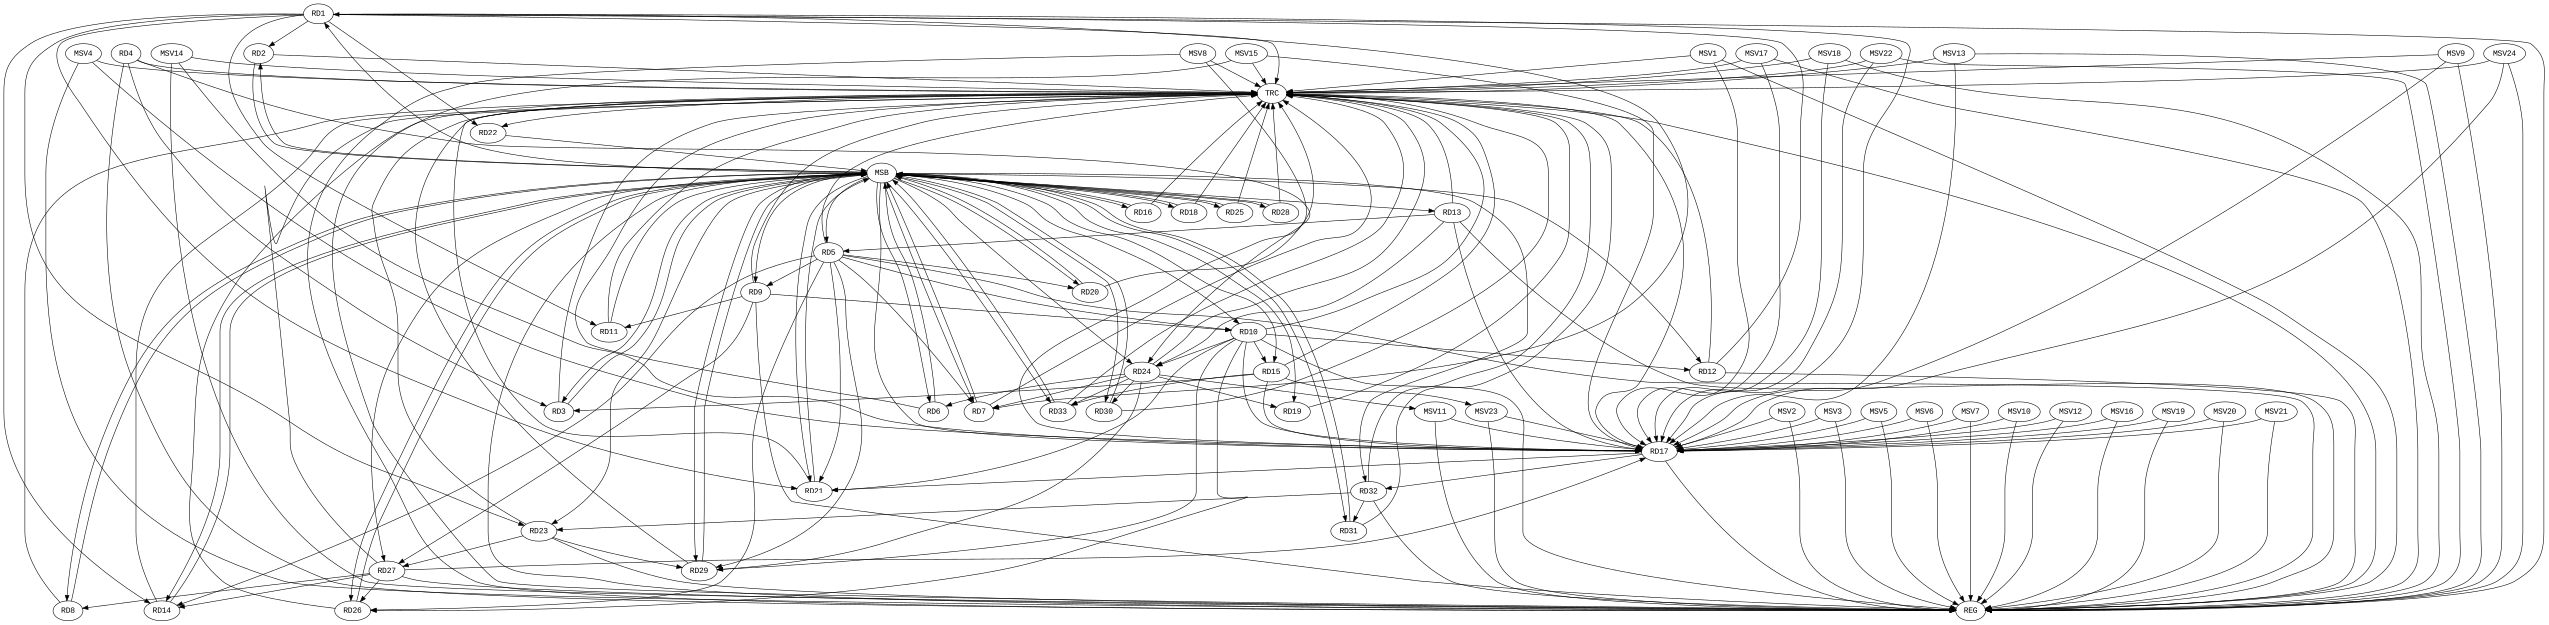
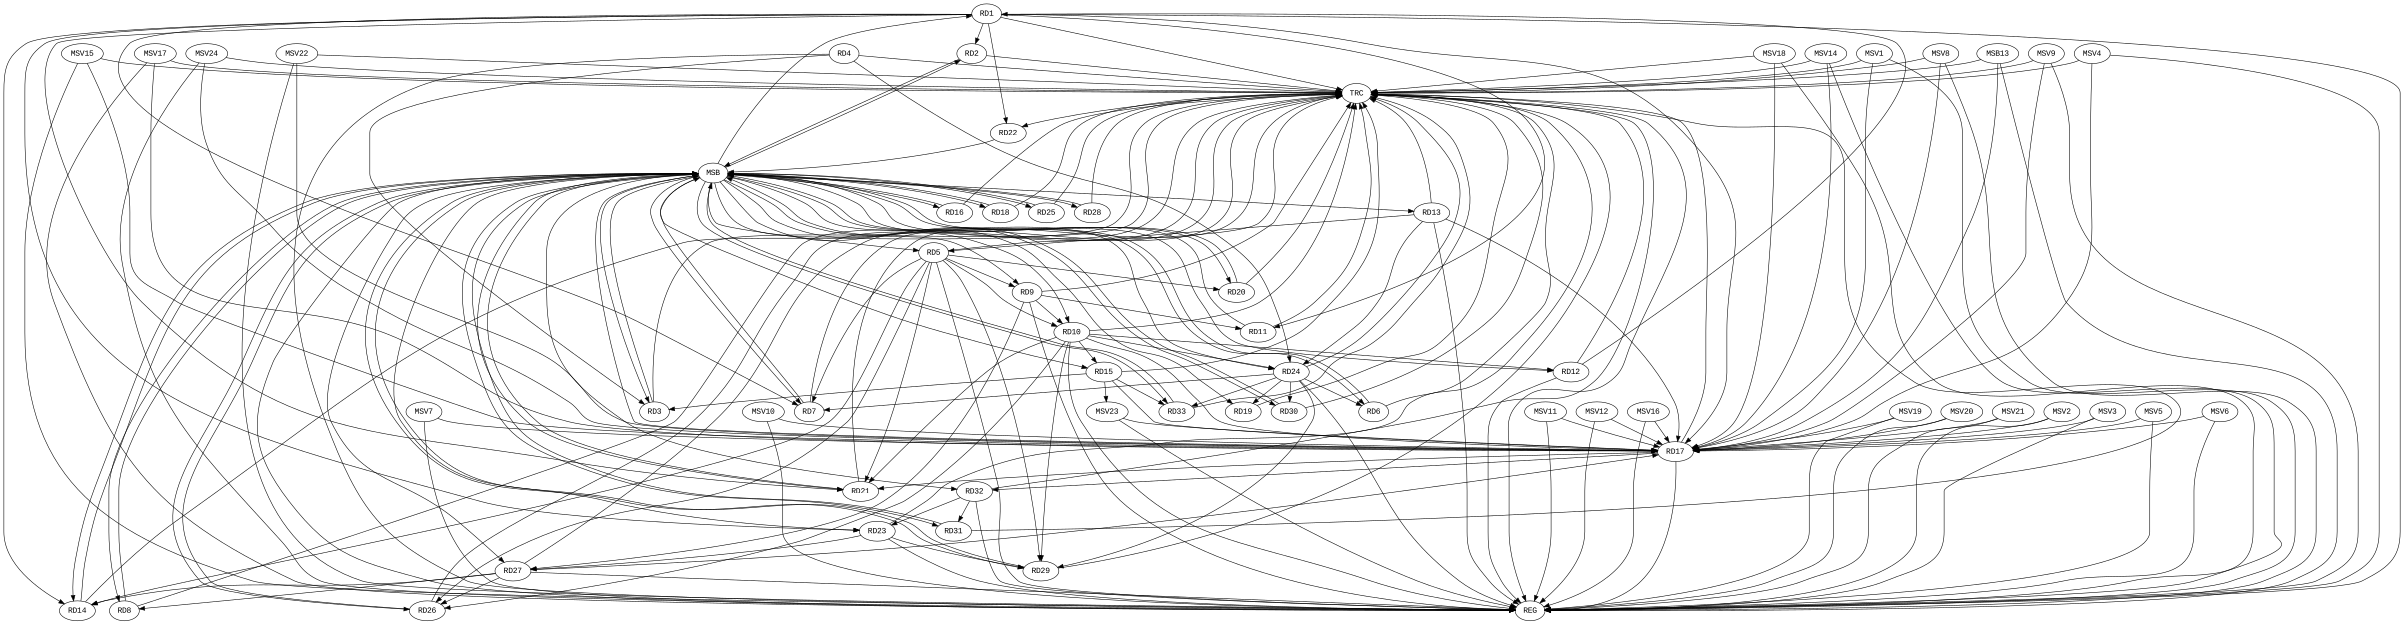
node "MSV13": label "MSV13" -> "MSB13"
edge "RD24" -> "MSV11": now "RD24" -> "REG"
